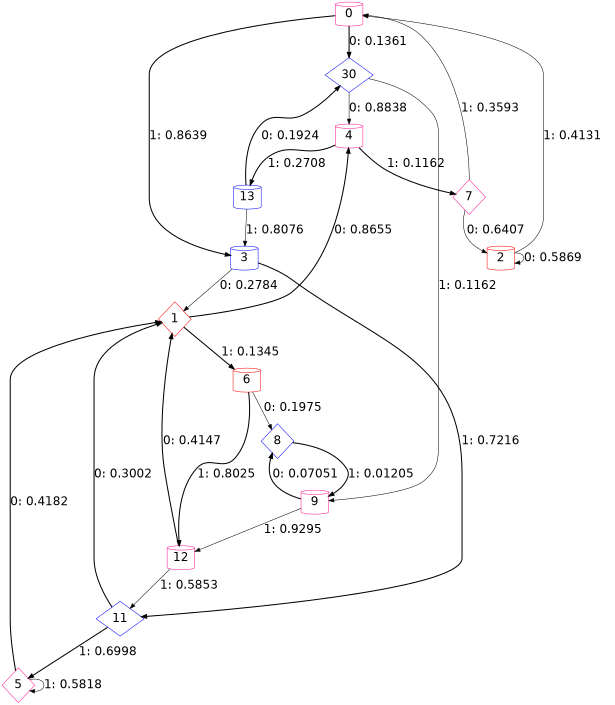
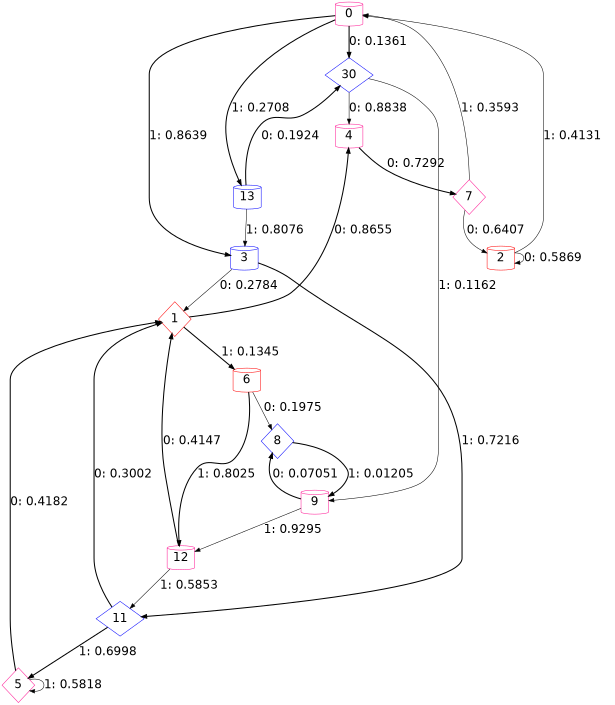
edge "4" -> "13": now "0" -> "13"
edge "4" -> "7": label "1: 0.1162   " -> "0: 0.7292   "
